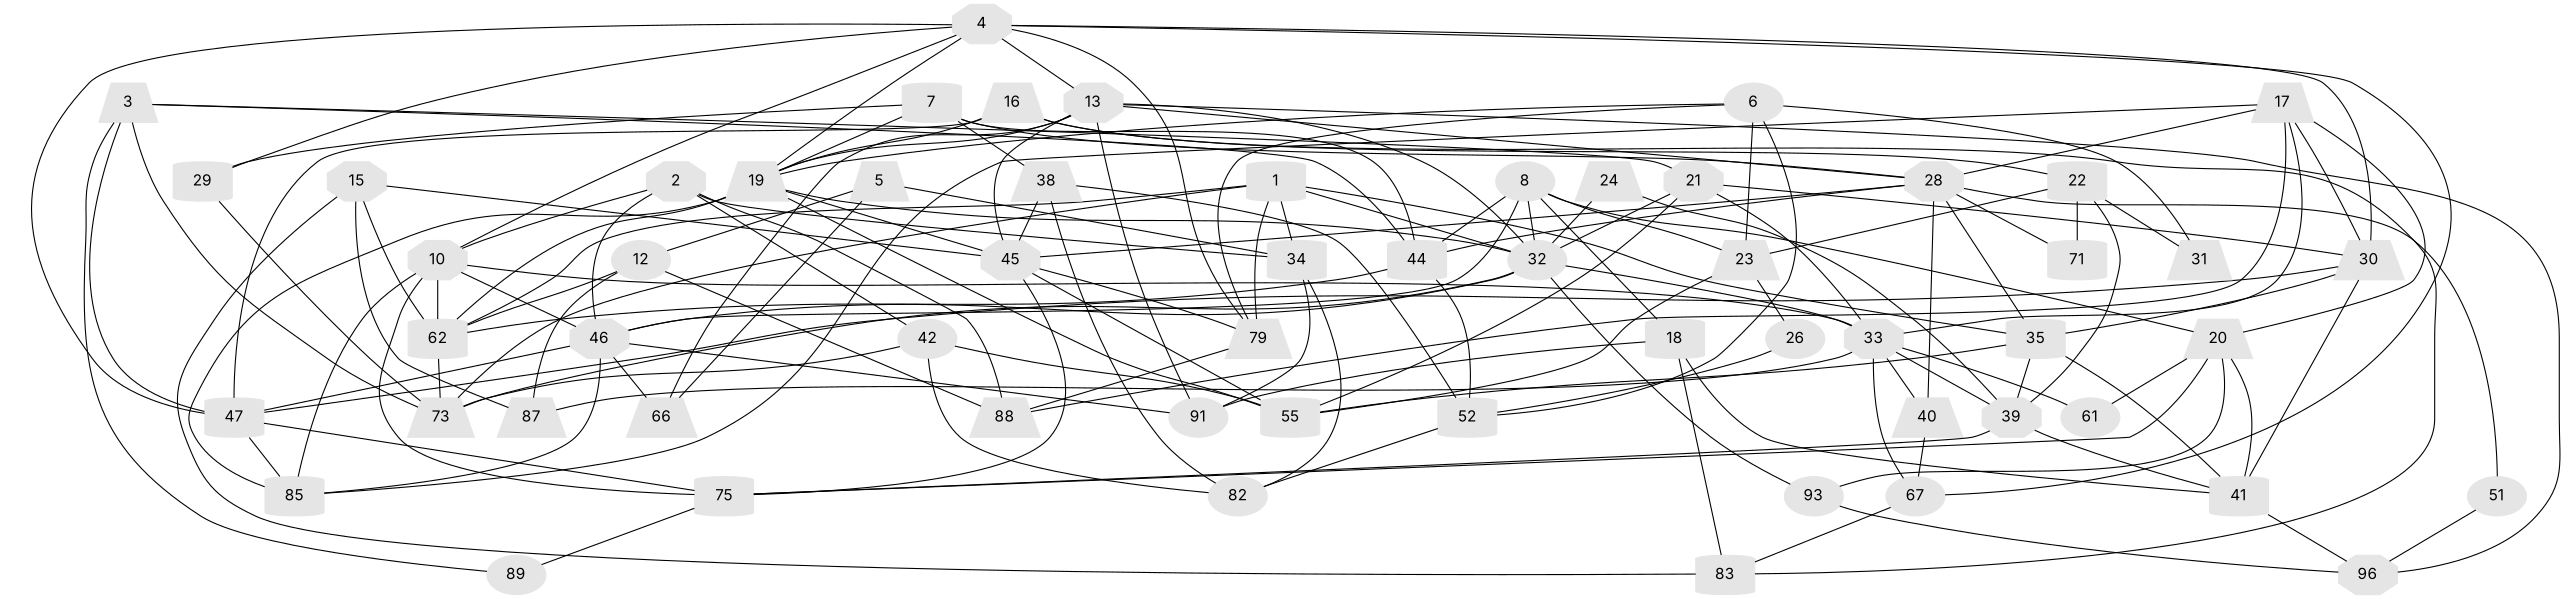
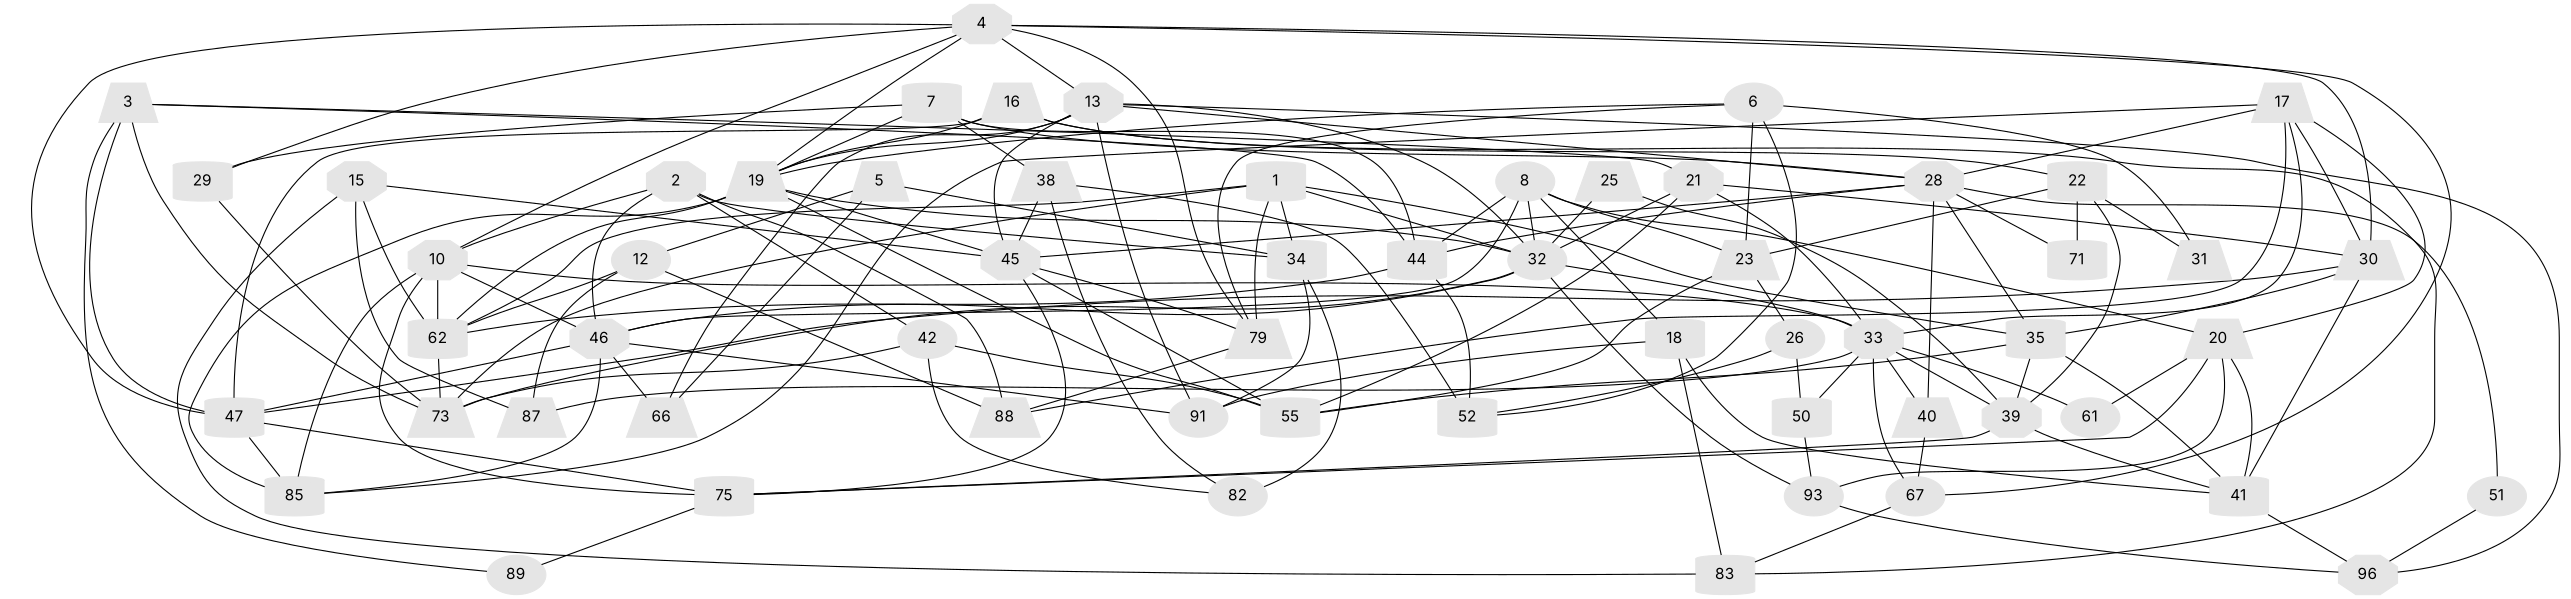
node "24": label "24" -> "25"
node "50": added
edge "52" -- "82": removed
